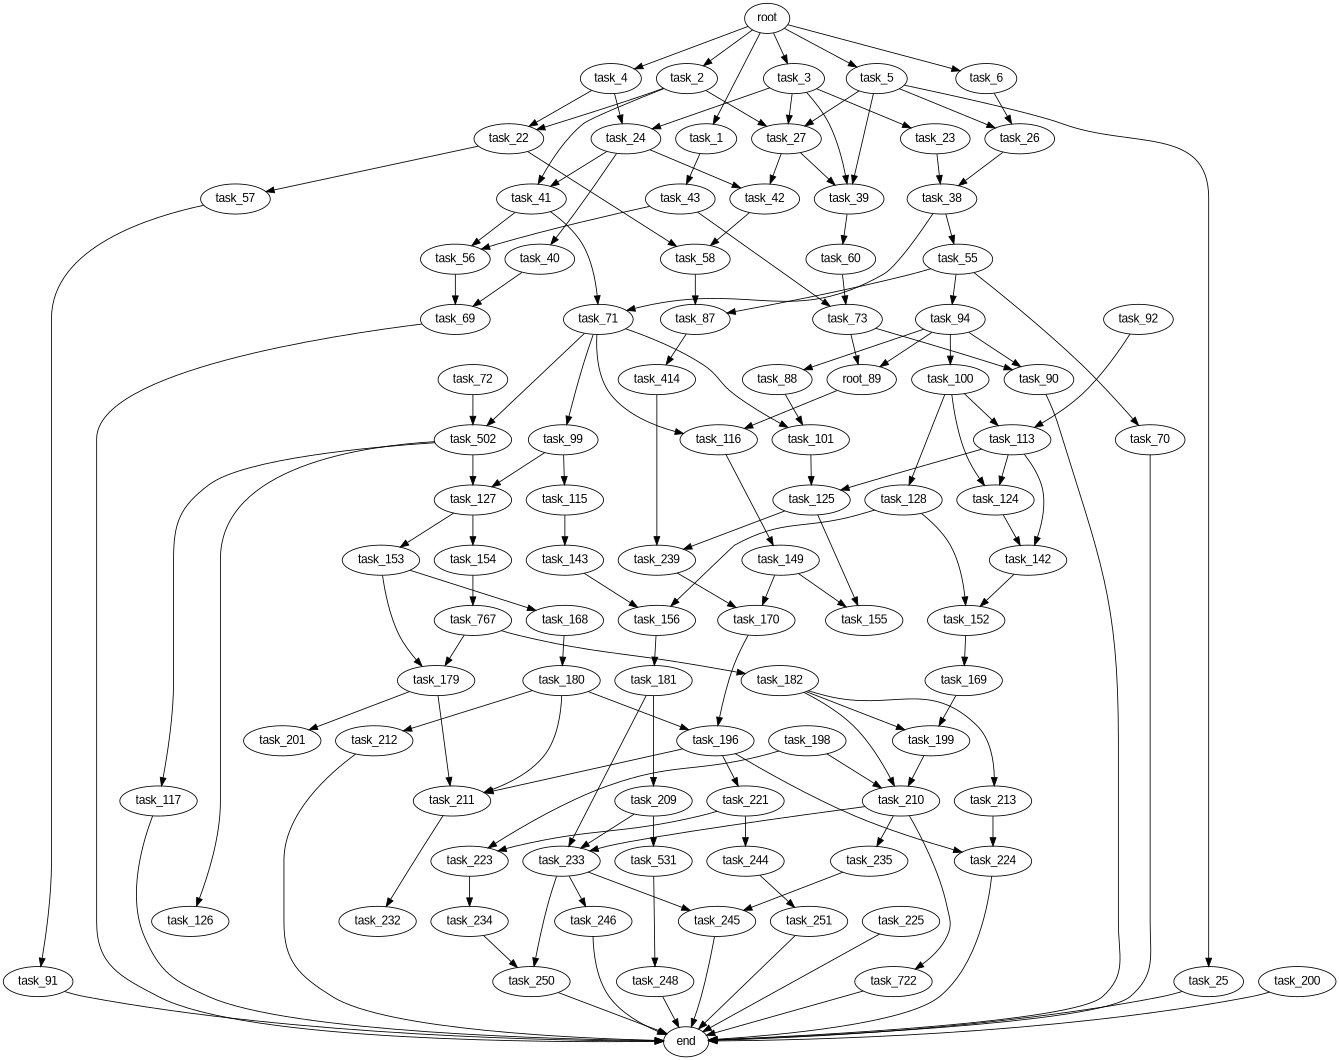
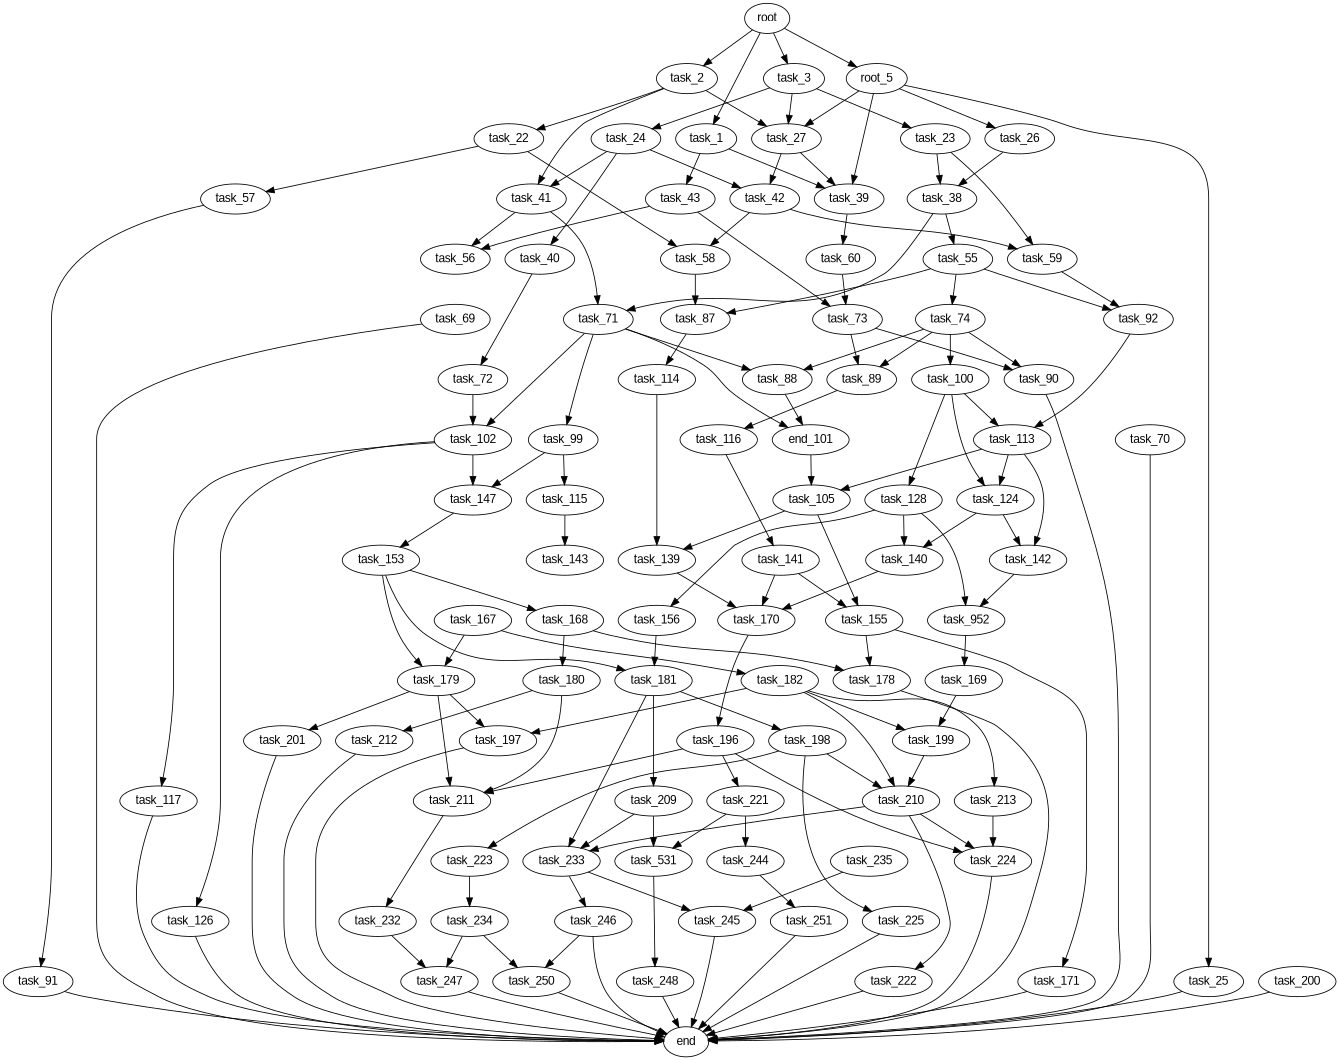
node "task_4": removed
node "task_5": label "task_5" -> "root_5"
node "task_6": removed
edge "task_3" -> "task_39": now "task_1" -> "task_39"
node "task_59": added
edge "task_56" -> "task_69": removed
edge "task_40" -> "task_69": now "task_40" -> "task_72"
node "task_94": label "task_94" -> "task_74"
edge "task_55" -> "task_70": now "task_55" -> "task_92"
node "task_414": label "task_414" -> "task_114"
node "root_89": label "root_89" -> "task_89"
edge "task_71" -> "task_116": now "task_71" -> "task_88"
node "task_502": label "task_502" -> "task_102"
node "task_101": label "task_101" -> "end_101"
node "task_127": label "task_127" -> "task_147"
node "task_125": label "task_125" -> "task_105"
node "task_154": removed
node "task_239": label "task_239" -> "task_139"
node "task_149": label "task_149" -> "task_141"
node "task_140": added
edge "task_143" -> "task_156": removed
node "task_767": label "task_767" -> "task_167"
node "task_152": label "task_152" -> "task_952"
edge "task_153" -> "task_181": added
node "task_178": added
edge "task_180" -> "task_196": removed
edge "task_181" -> "task_198": added
node "task_197": added
edge "task_210" -> "task_235": now "task_210" -> "task_224"
edge "task_221" -> "task_223": now "task_221" -> "task_531"
edge "task_198" -> "task_225": added
edge "task_233" -> "task_250": now "task_246" -> "task_250"
node "task_247": added
node "task_722": label "task_722" -> "task_222"
node "task_171": added
edge "task_201" -> "end": added
edge "task_126" -> "end": added
